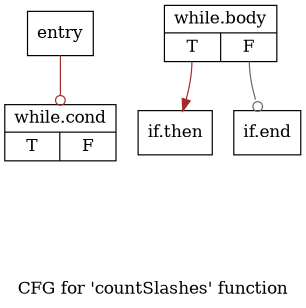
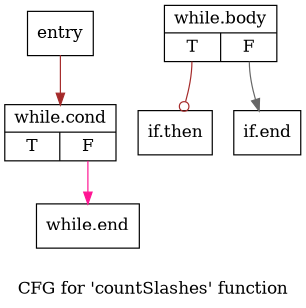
edge "entry" -> "while.cond": arrowhead odot -> normal
edge "while.body" -> "if.end": arrowhead odot -> normal
edge "while.body" -> "if.then": arrowhead normal -> odot
node "while.end": added
